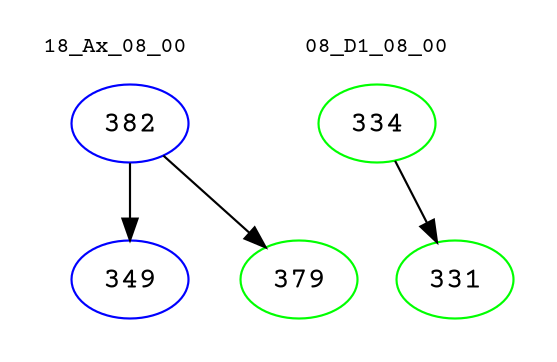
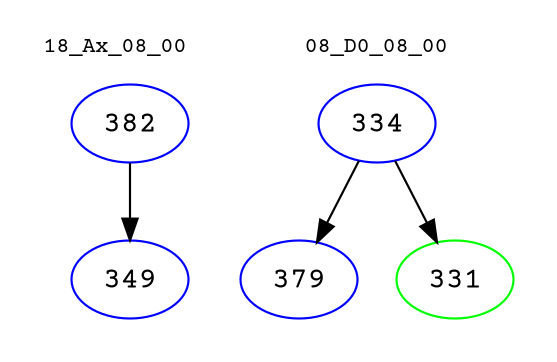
cluster "08_D1_08_00": label "08_D1_08_00" -> "08_D0_08_00"
node "334": color green -> blue
edge "382" -> "379": now "334" -> "379"
node "379": color green -> blue
